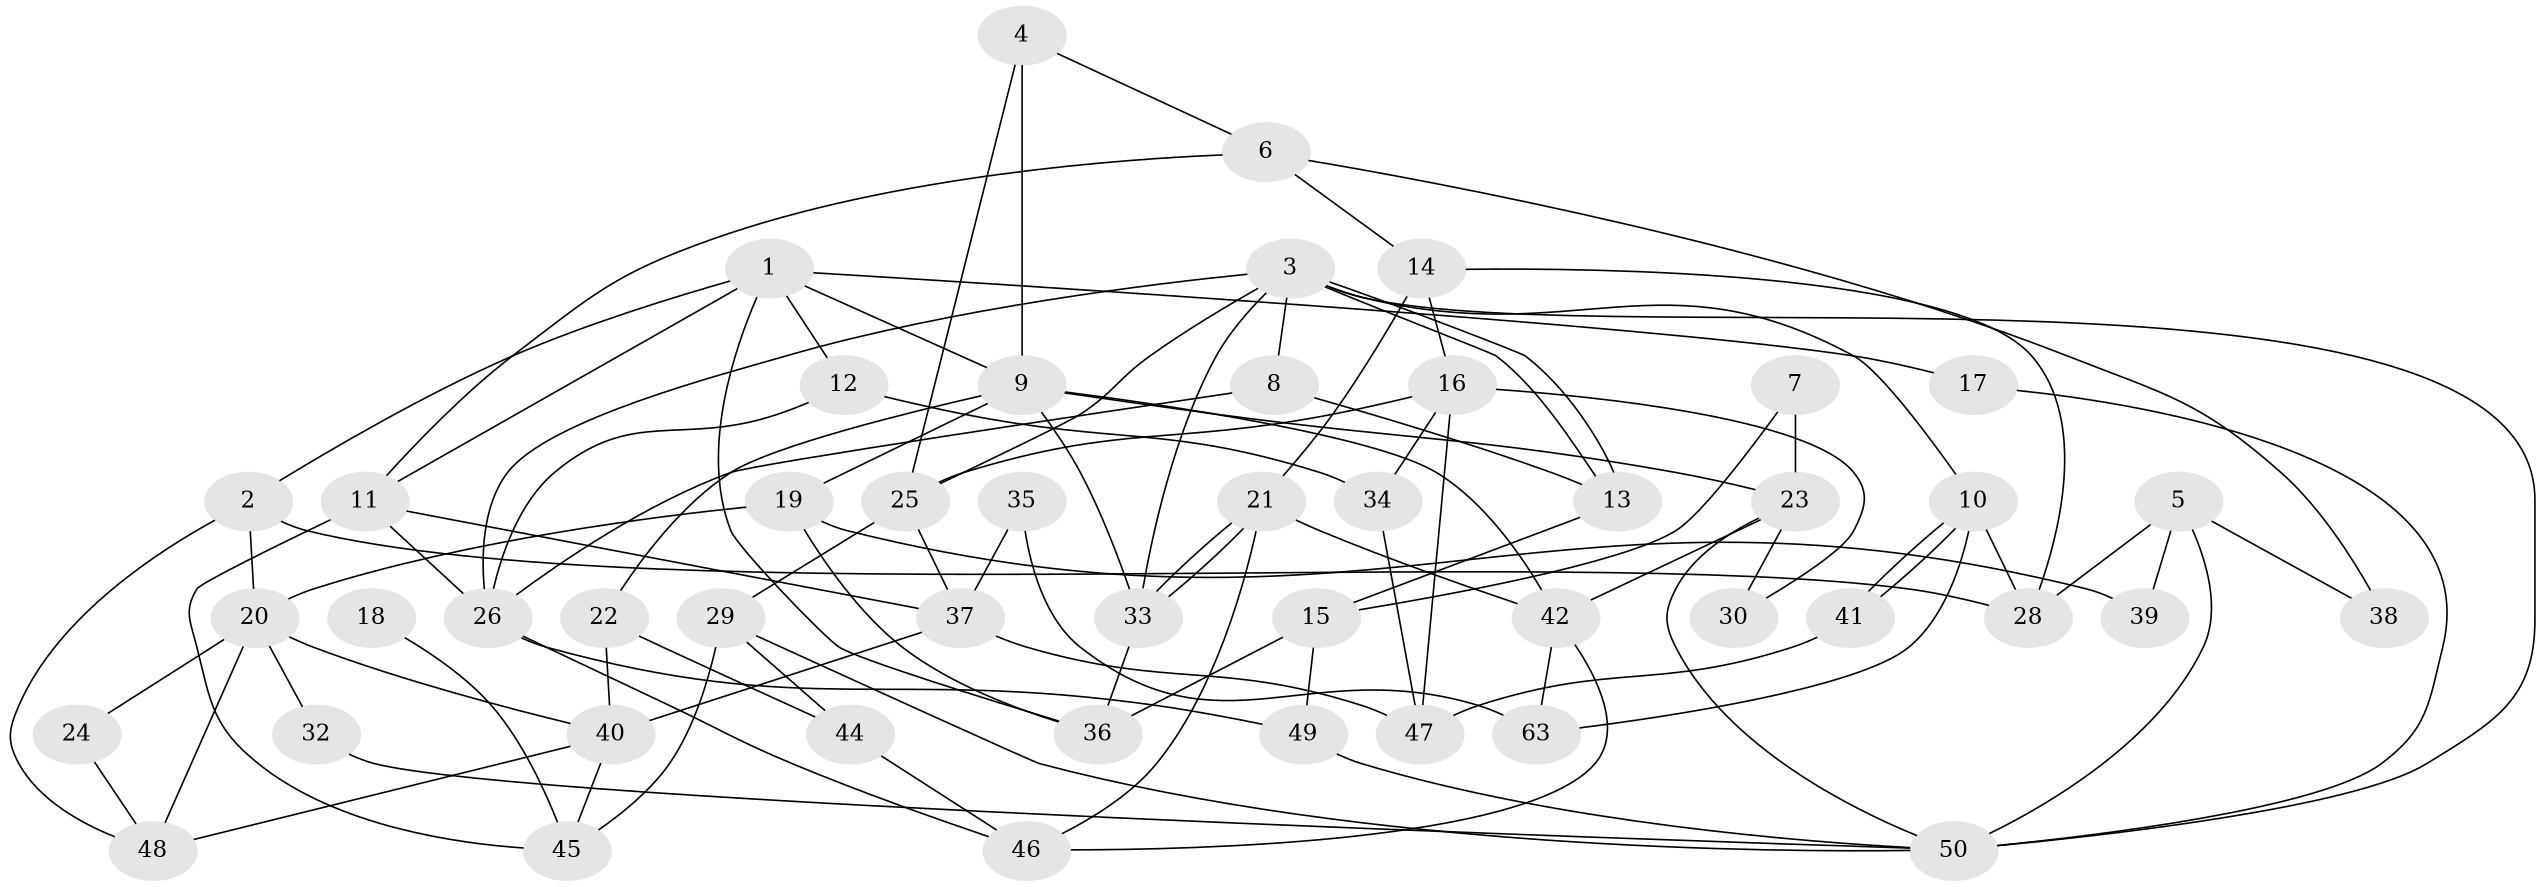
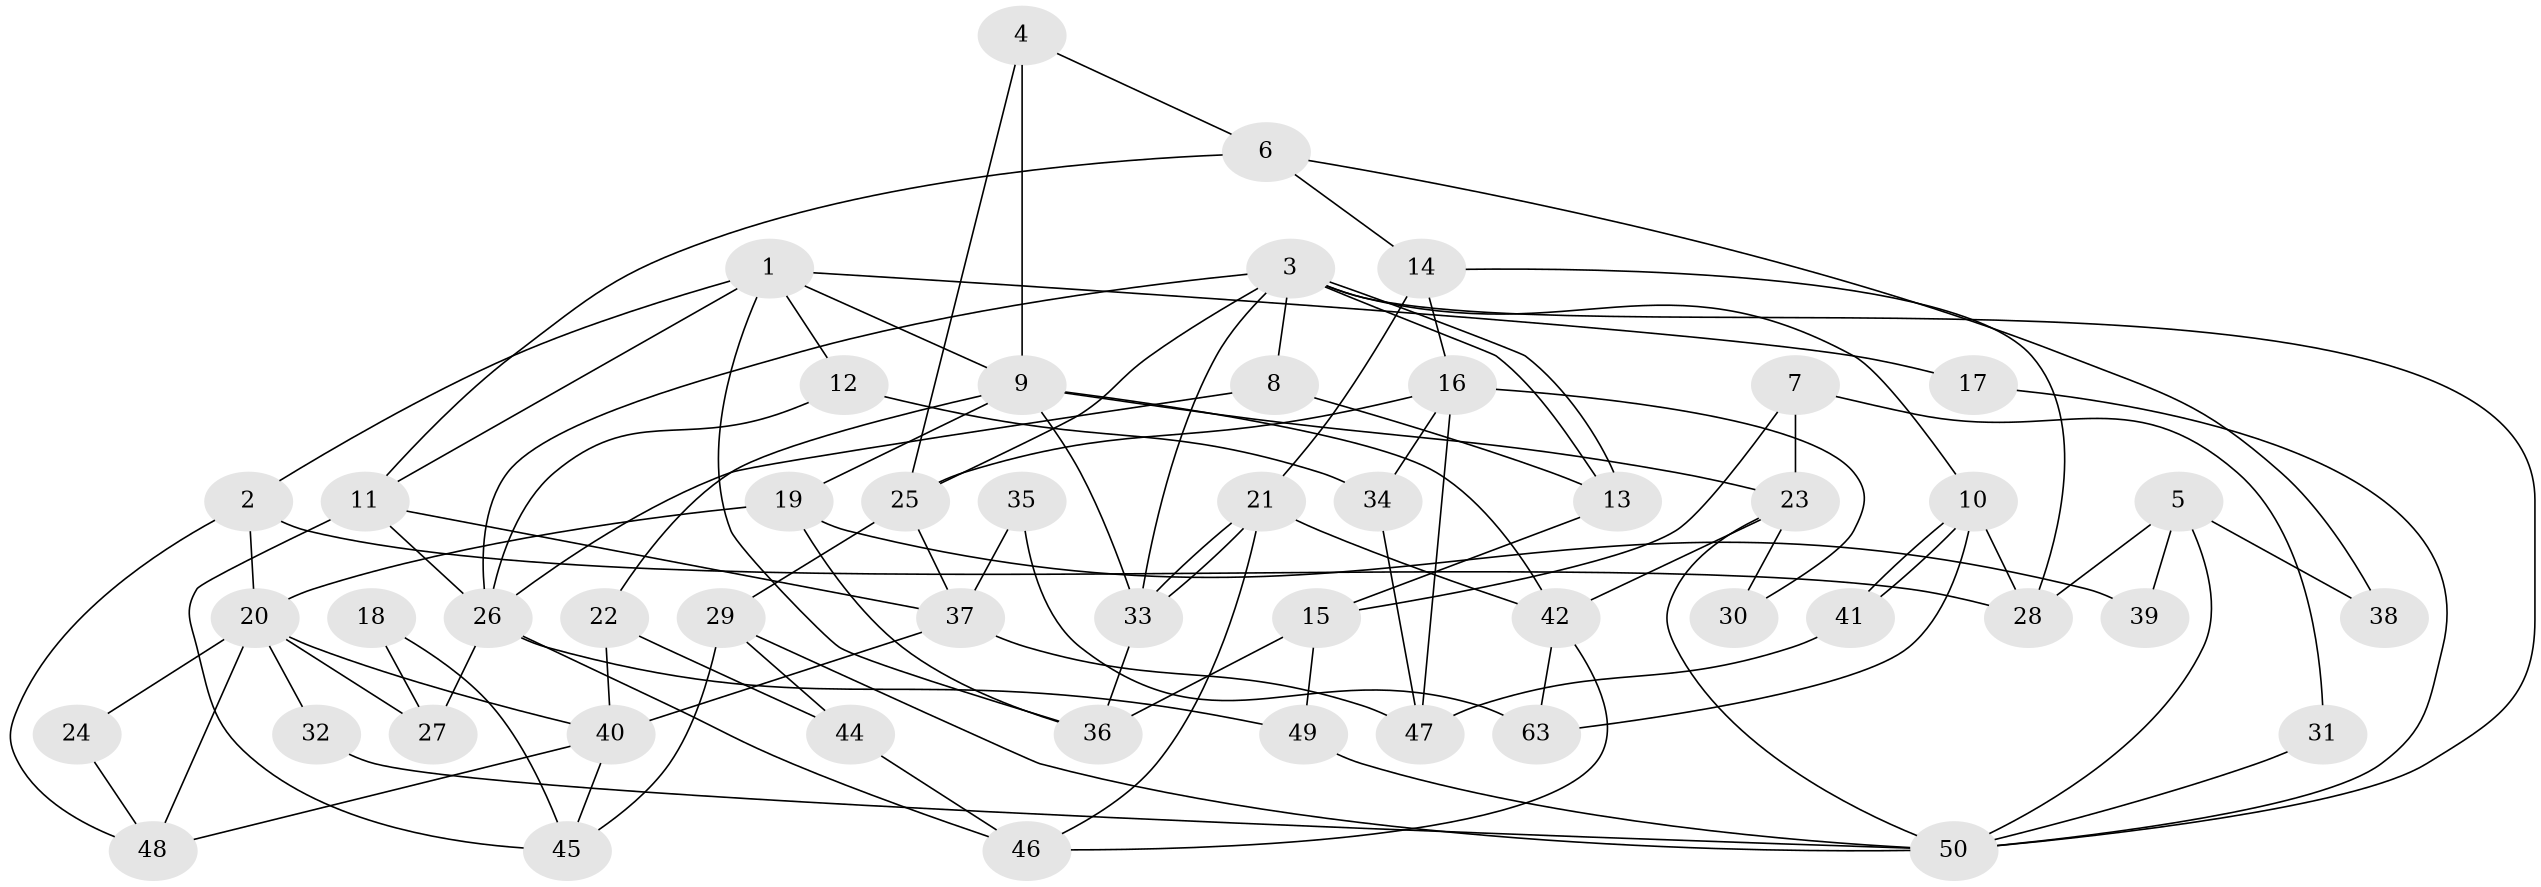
node "27": added
node "31": added
